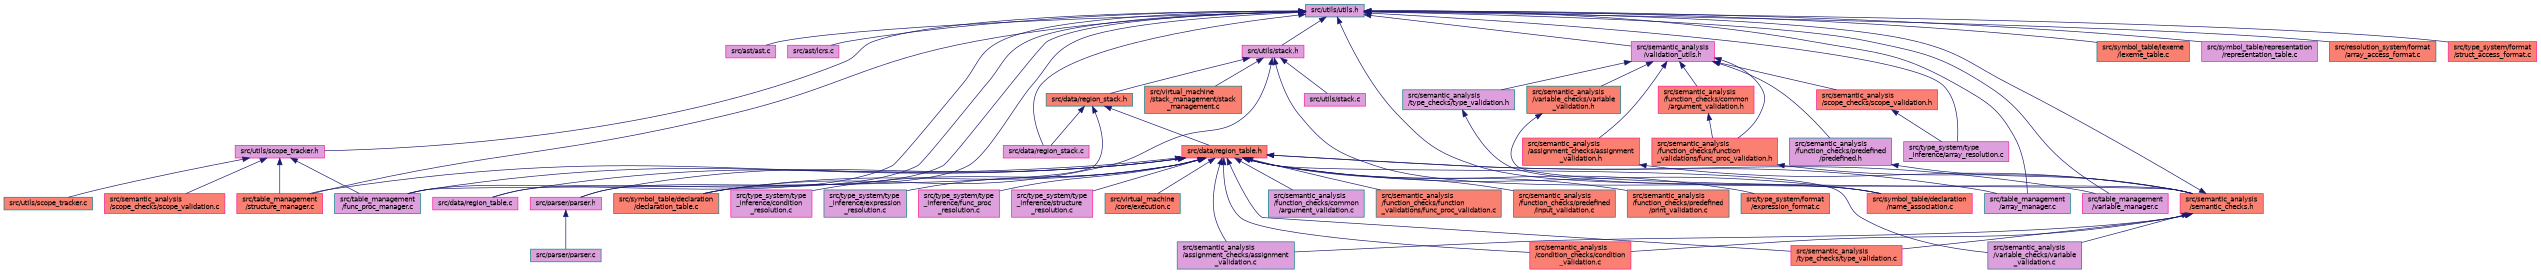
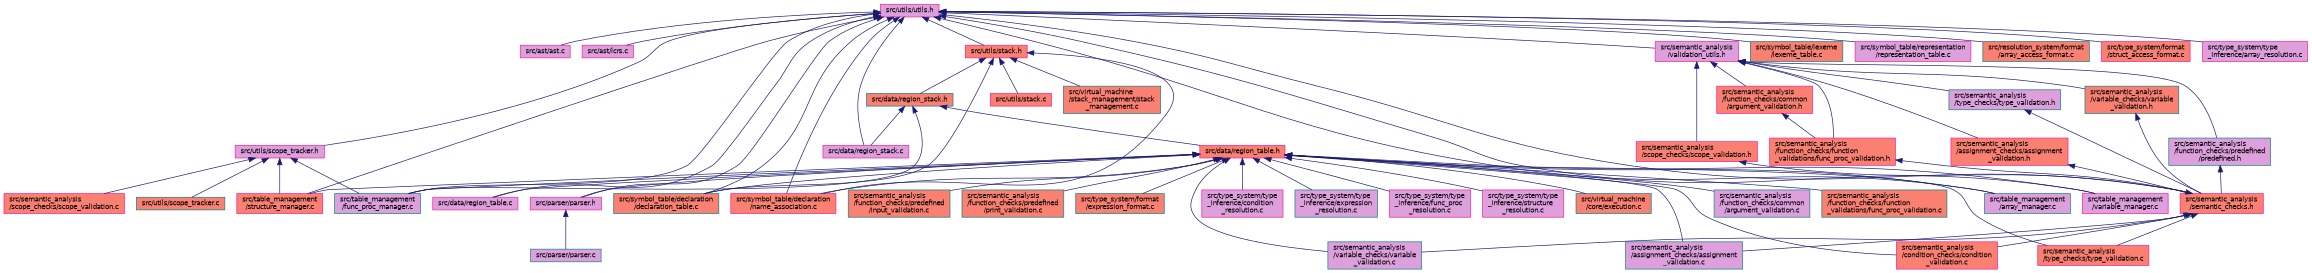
node "src/utils/utils.h": color teal -> deeppink
node "src/utils/stack.h": fillcolor plum -> salmon
node "src/utils/stack.c": fillcolor plum -> salmon
edge "src/type_system/type _inference/array_resolution.c" -> "src/semantic_analysis /scope_checks/scope_validation.h": now "src/semantic_analysis /semantic_checks.h" -> "src/semantic_analysis /scope_checks/scope_validation.h"
